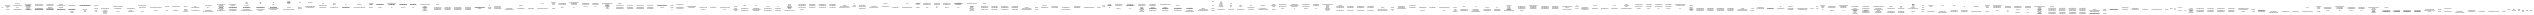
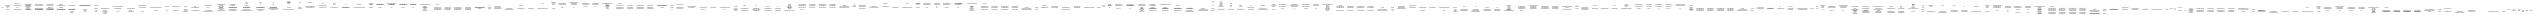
node "cell_11/comb_iter_3/left/separable_3x3_2/separable_conv2d": removed
